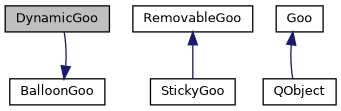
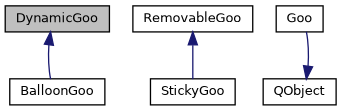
edge "DynamicGoo" -> "BalloonGoo": reversed
edge "QObject" -> "Goo": reversed
